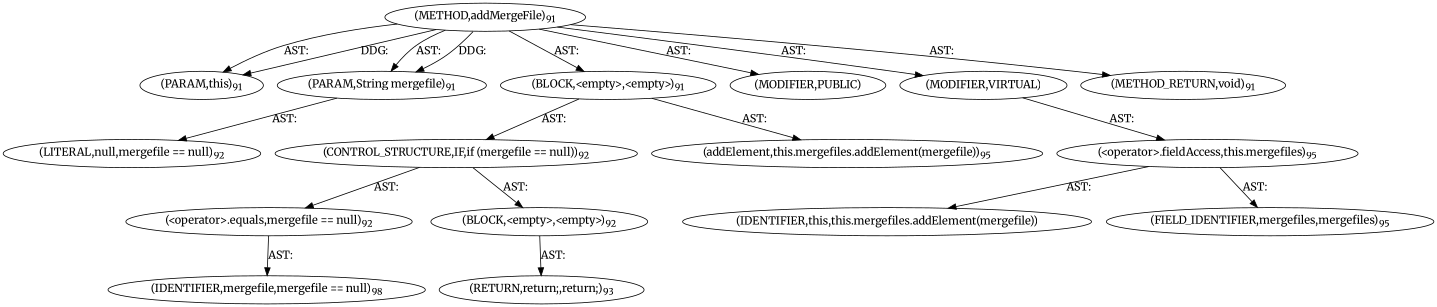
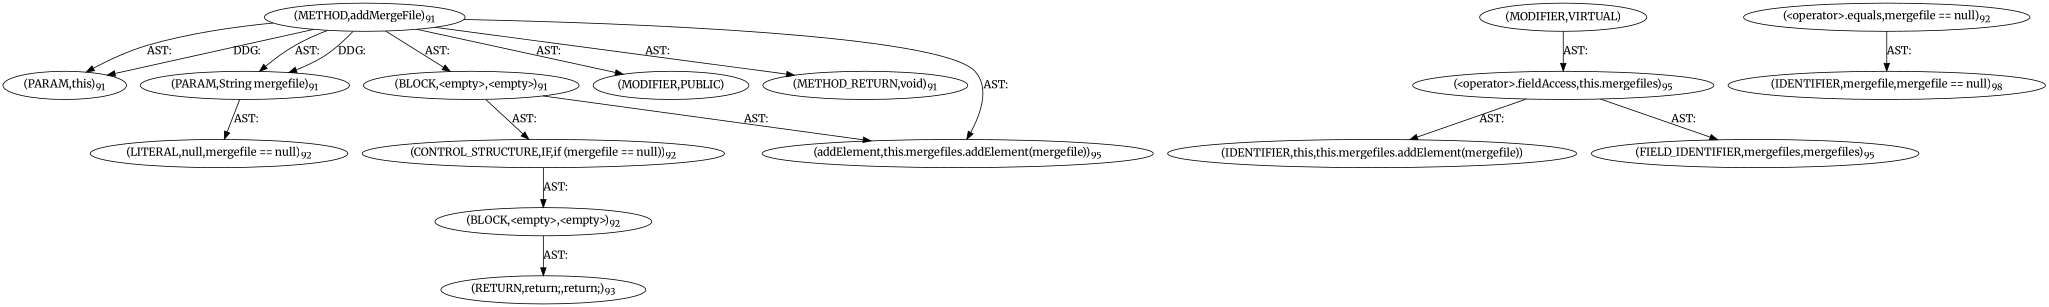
edge "(METHOD,addMergeFile)" -> "(MODIFIER,VIRTUAL)": now "(METHOD,addMergeFile)" -> "(addElement,this.mergefiles.addElement(mergefile))"
edge "(CONTROL_STRUCTURE,IF,if (mergefile == null))" -> "(<operator>.equals,mergefile == null)": removed, label "AST:"
